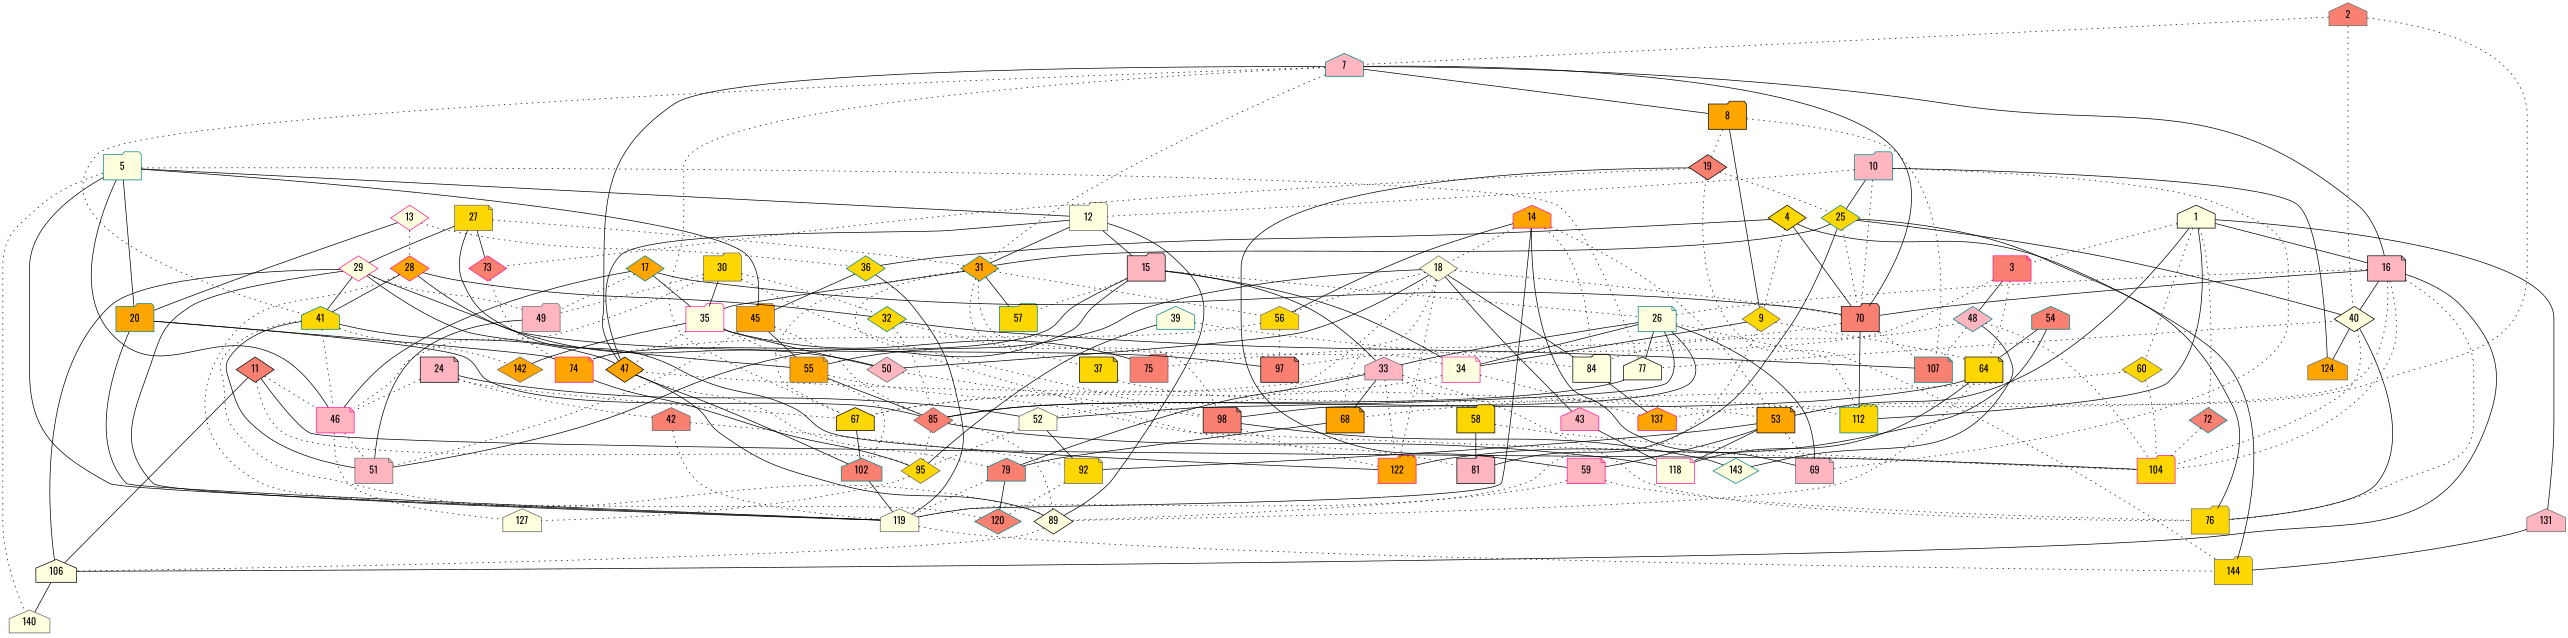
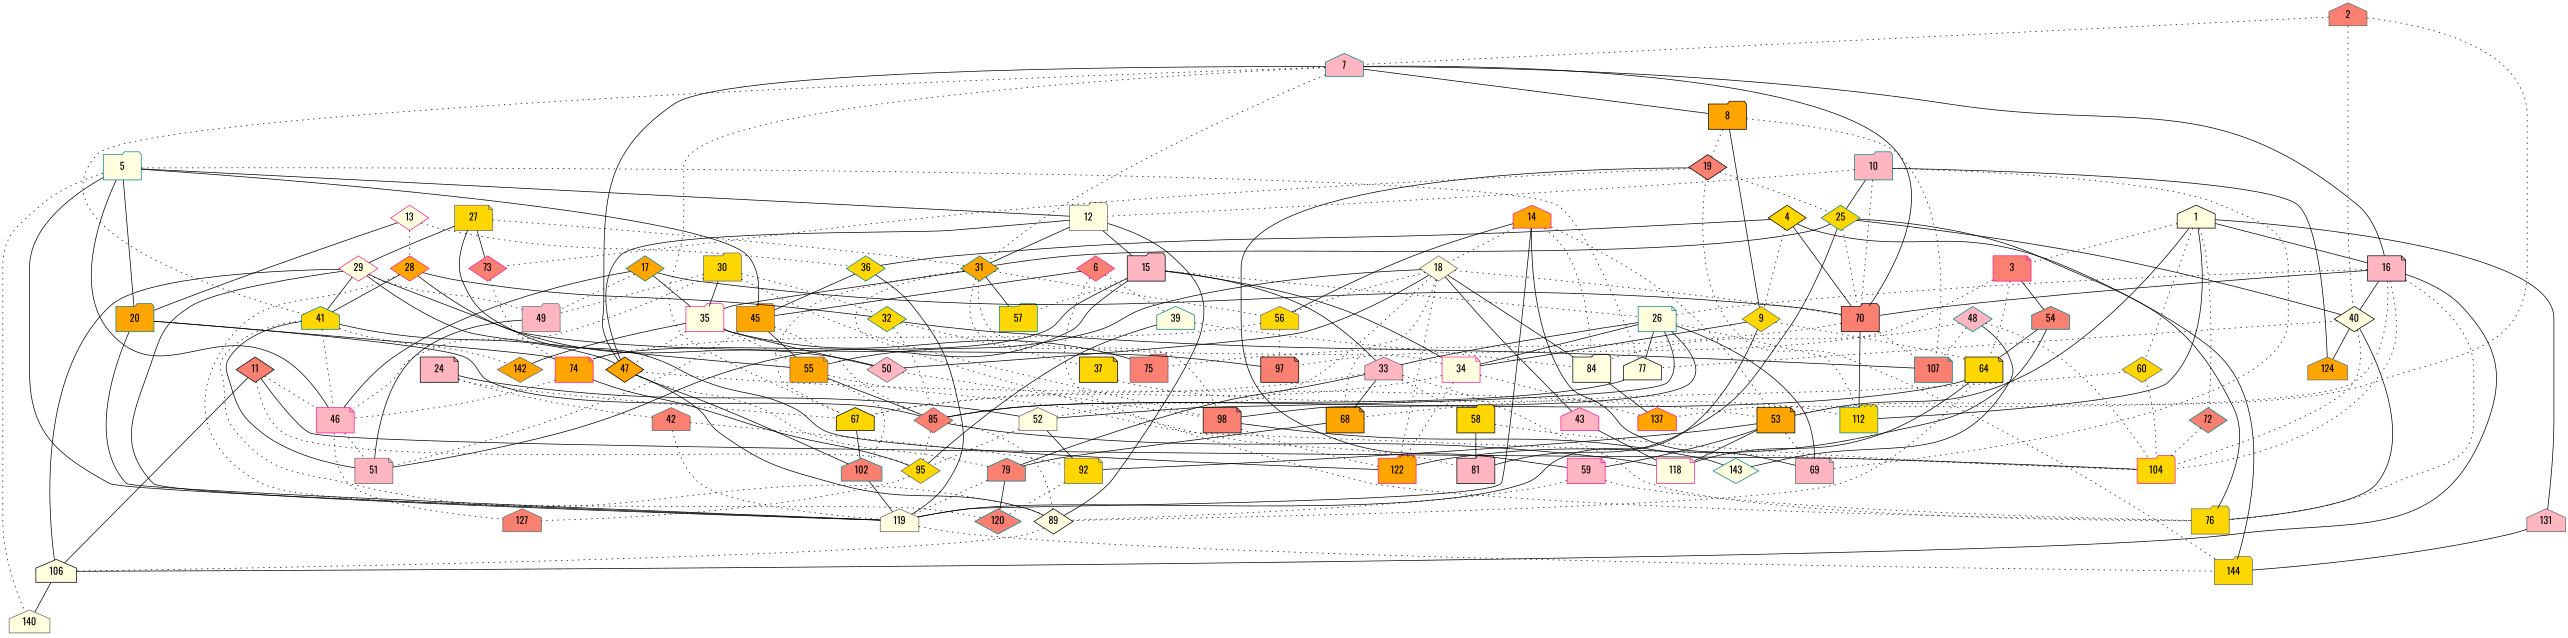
node "6": added
edge "3" -- "48": now "3" -- "54"
edge "24" -- "46": now "74" -- "46"
edge "33" -- "122": now "34" -- "122"
edge "9" -- "119": style dotted -> solid
node "127": fillcolor lightyellow -> salmon
